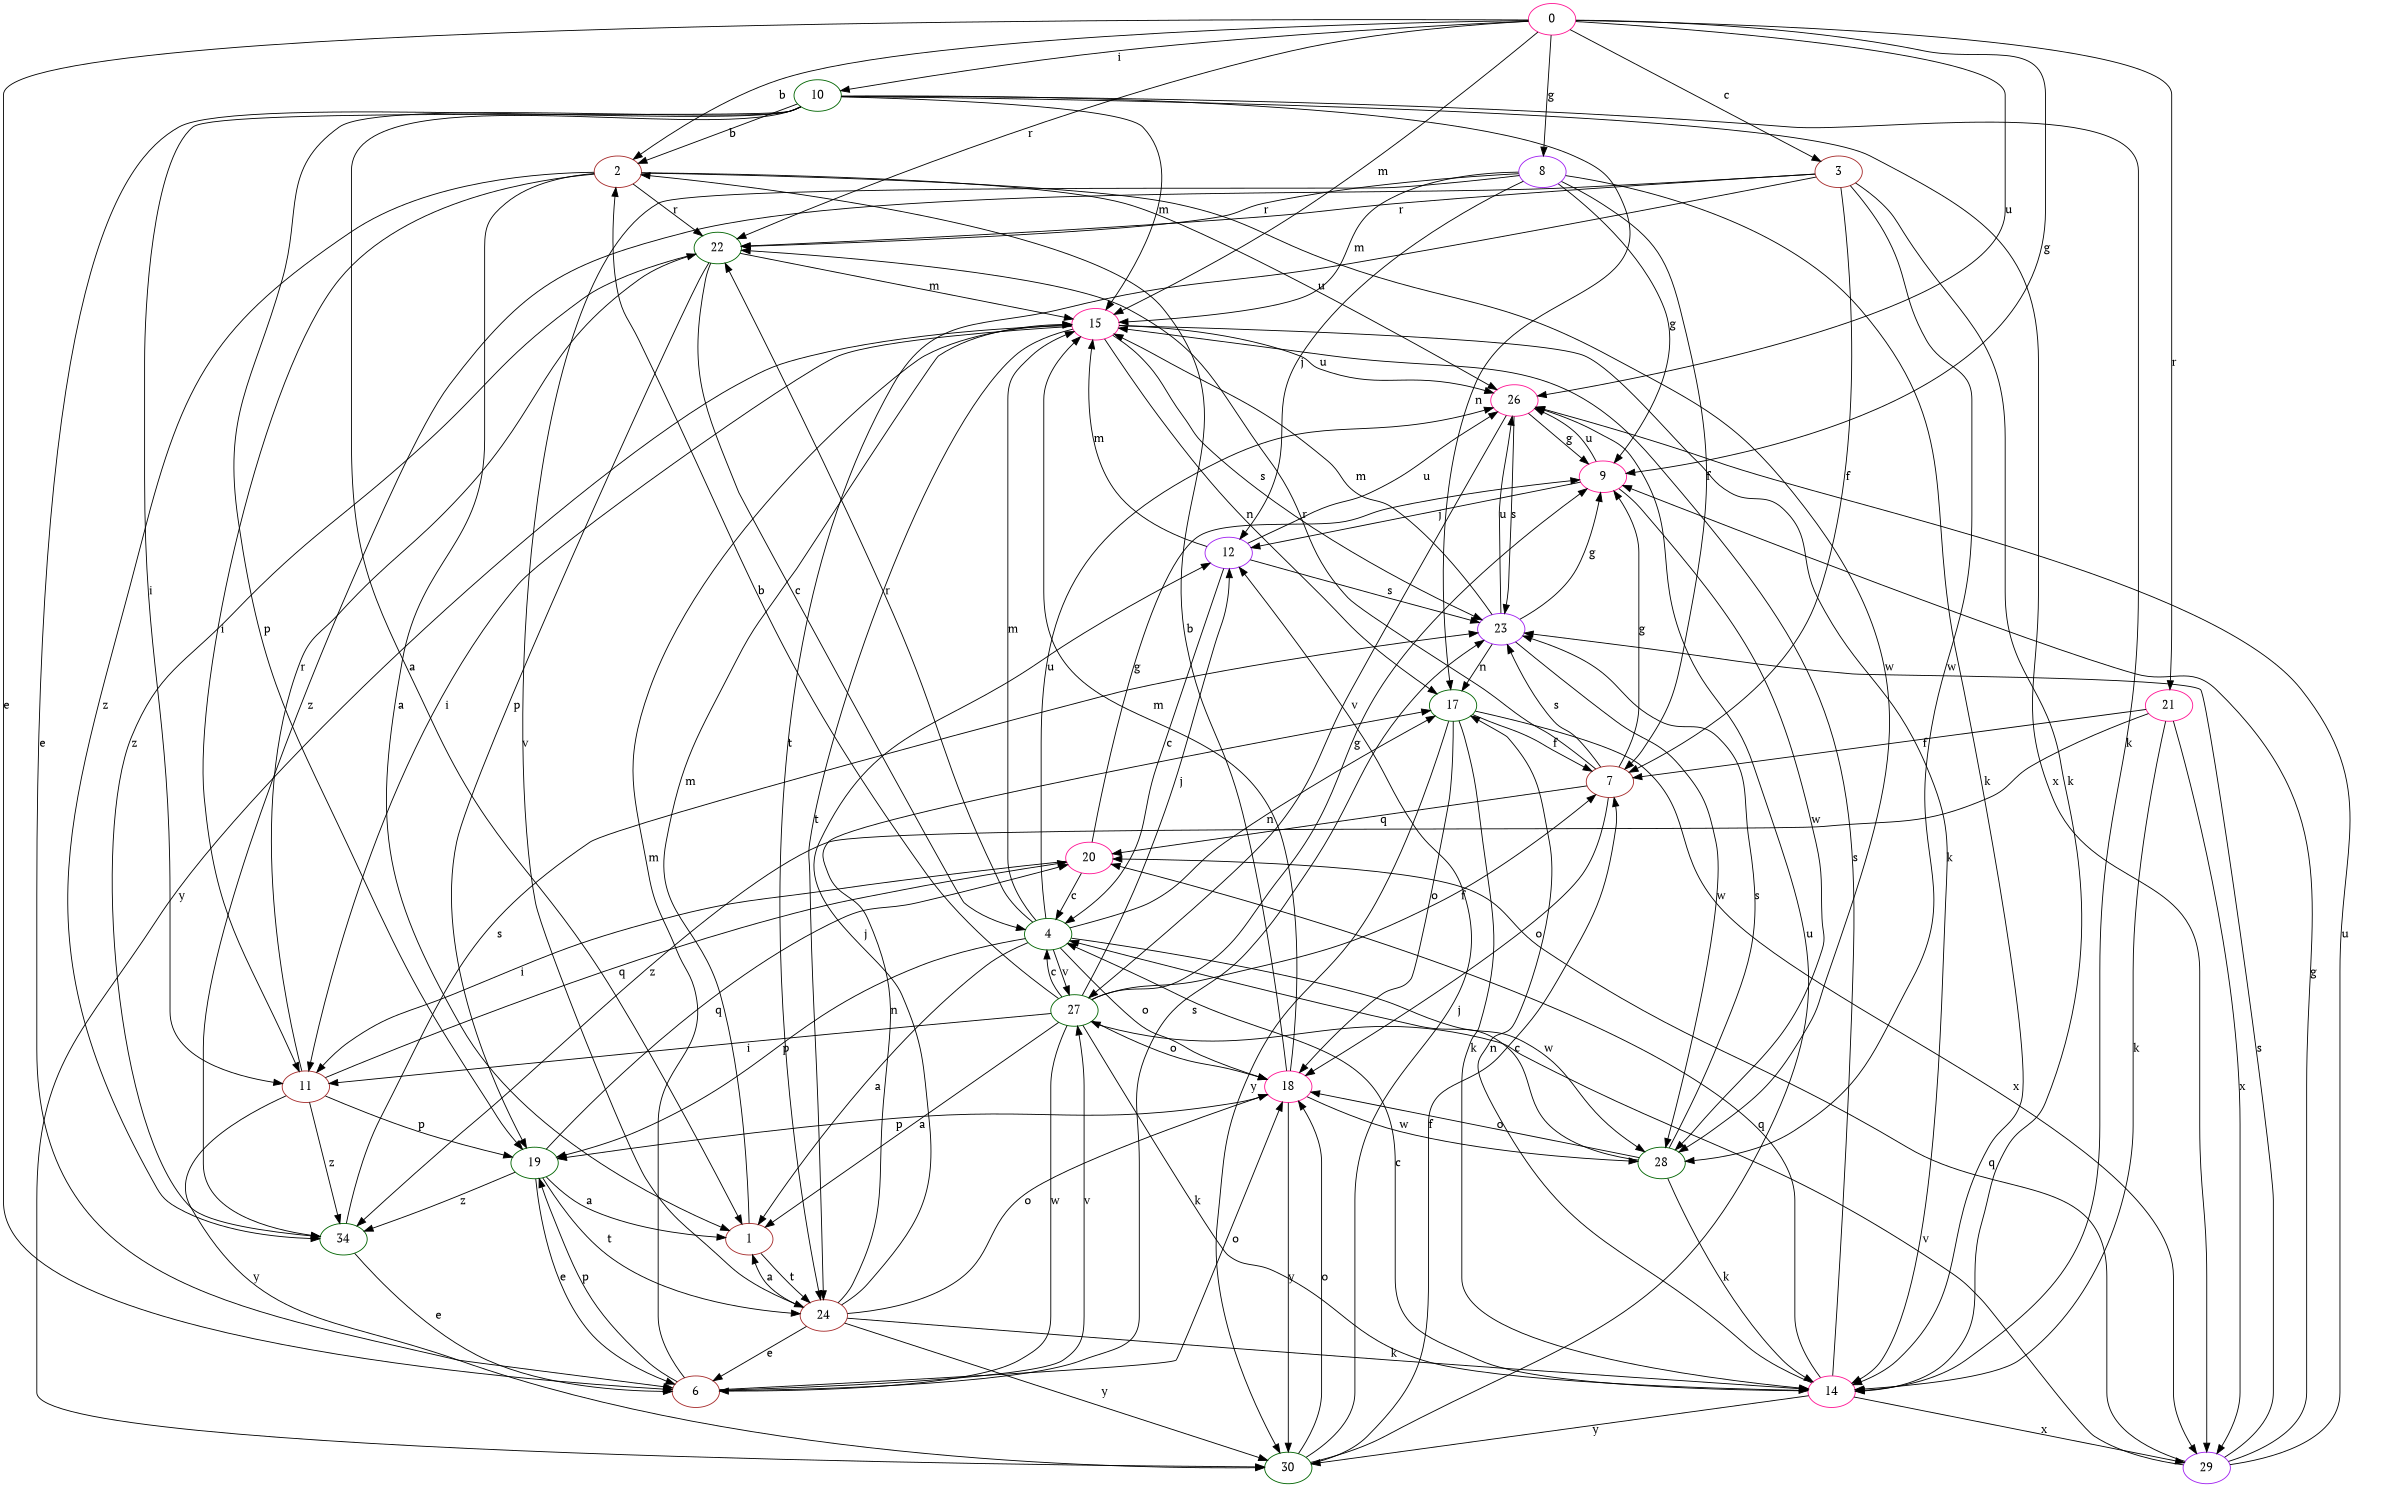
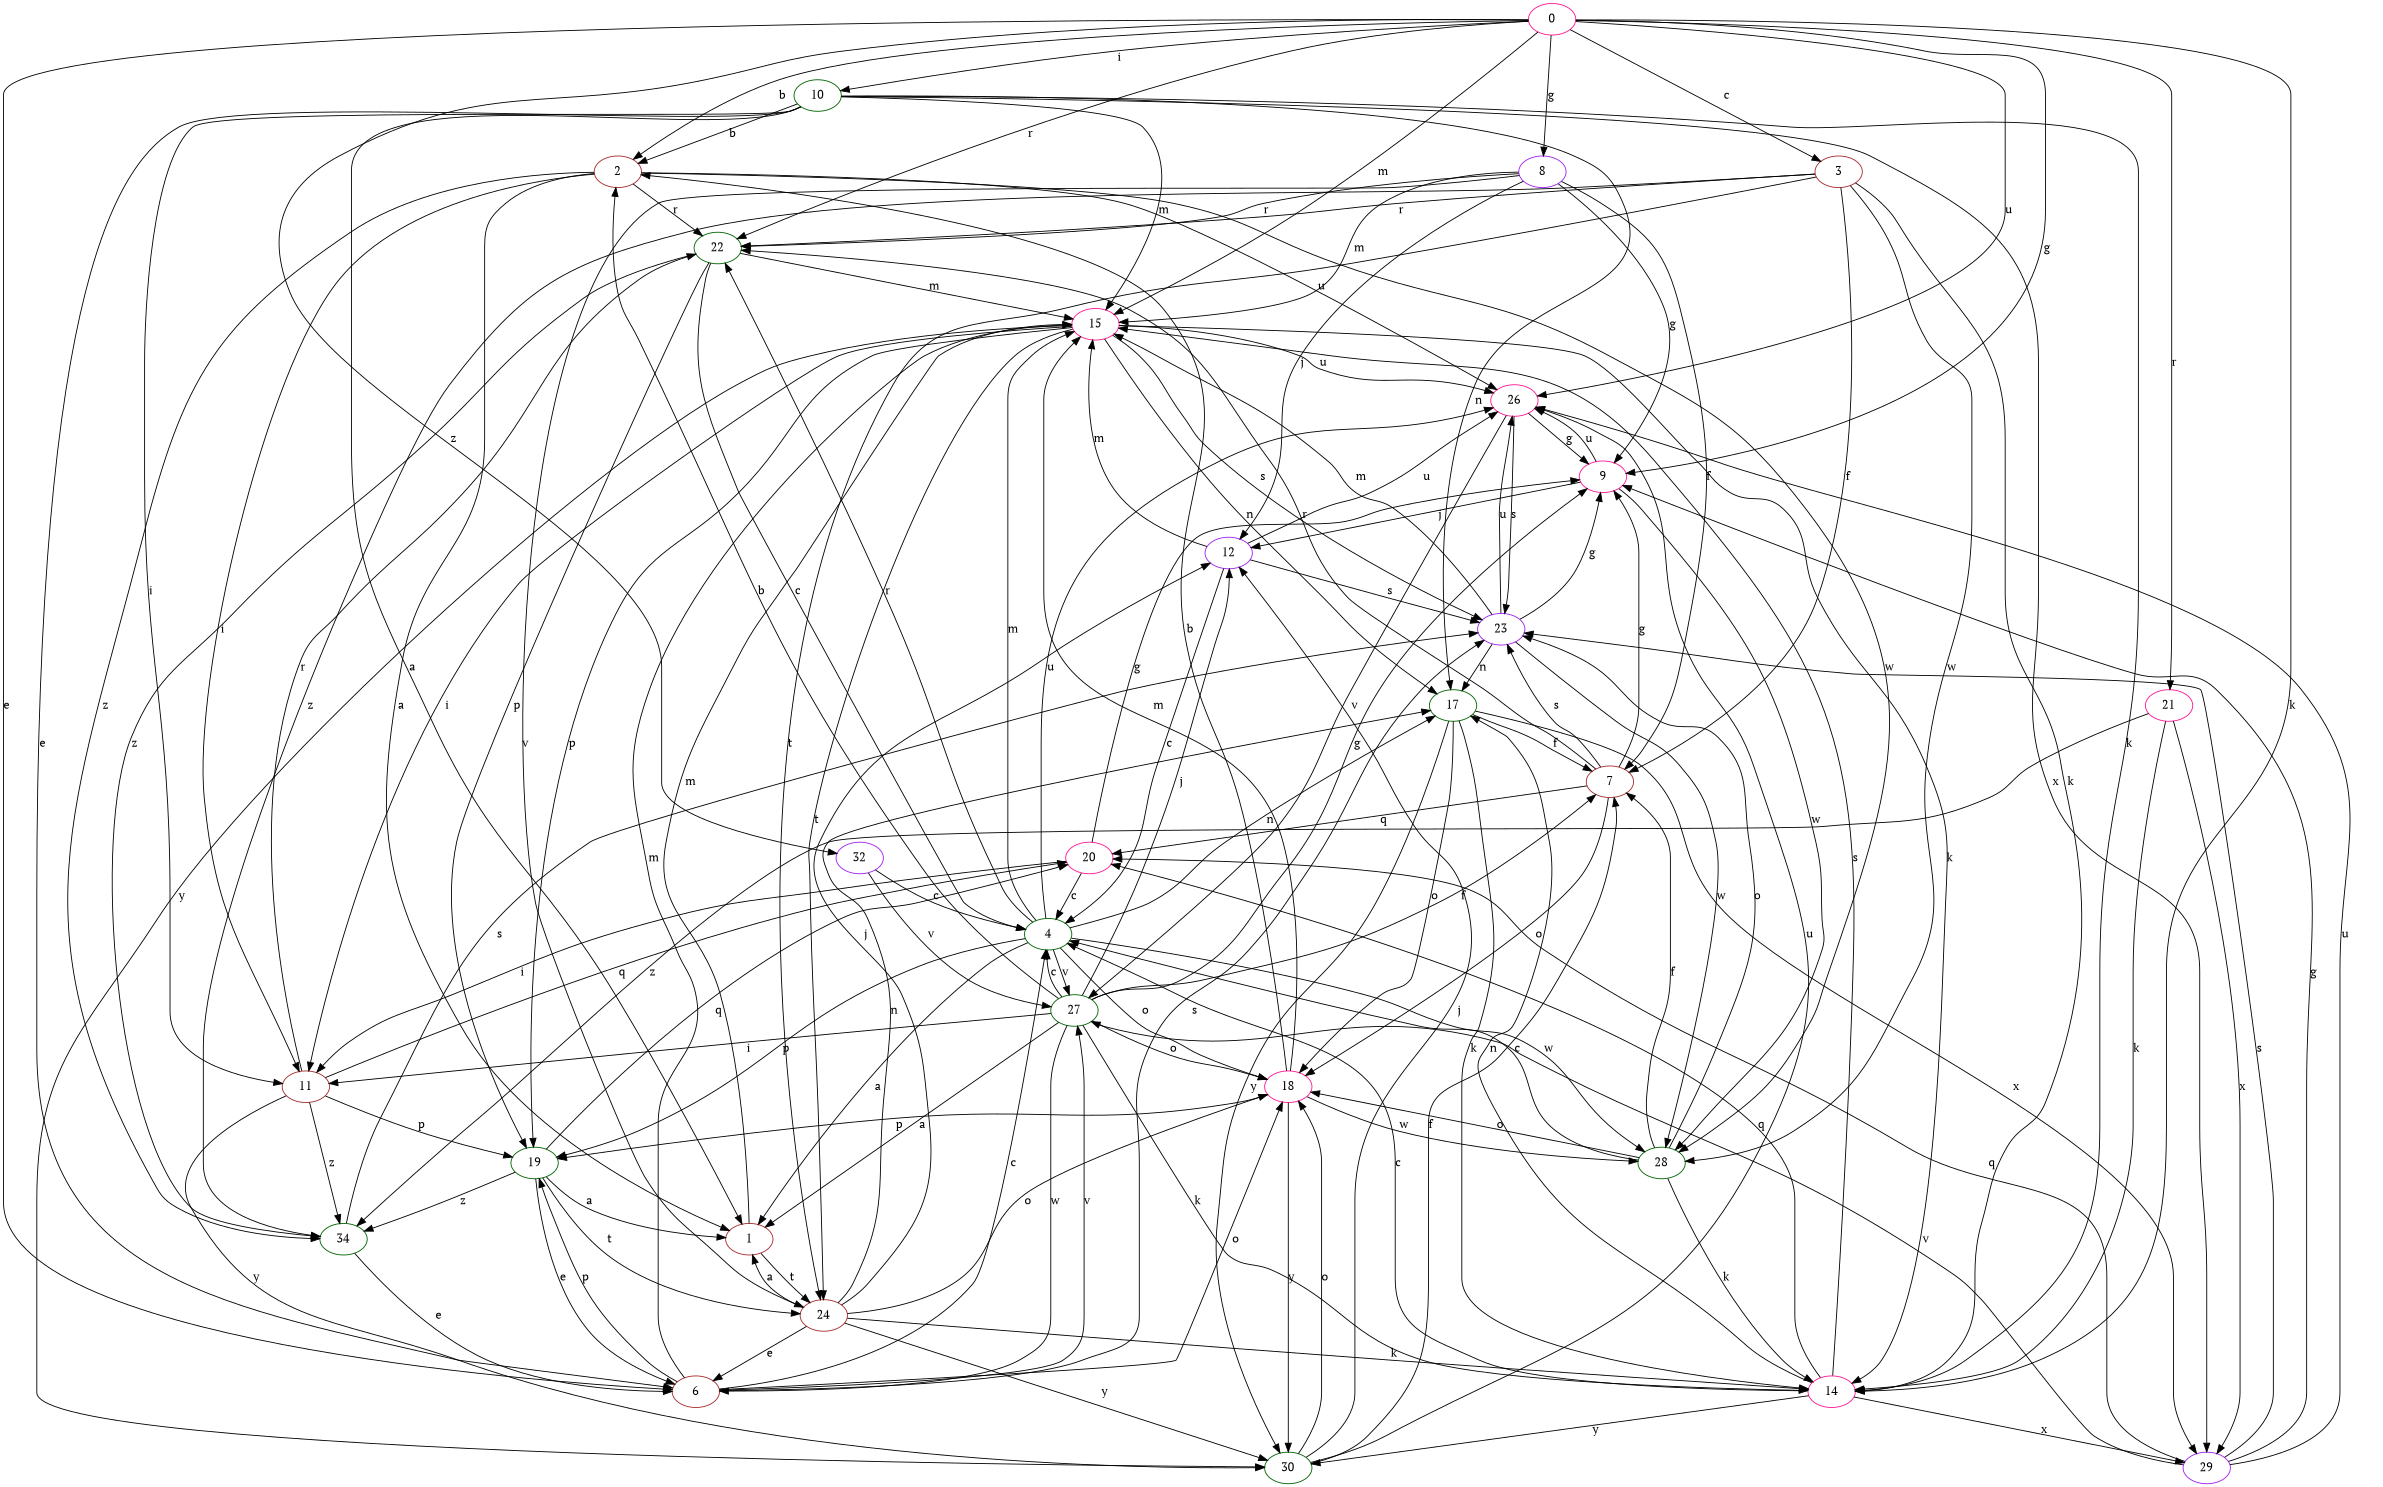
edge "10" -> "19": now "15" -> "19"
edge "8" -> "14": now "0" -> "14"
edge "21" -> "7": now "28" -> "7"
node "32": added
edge "28" -> "23": label "s" -> "o"
edge "6" -> "4": added, label "c"
